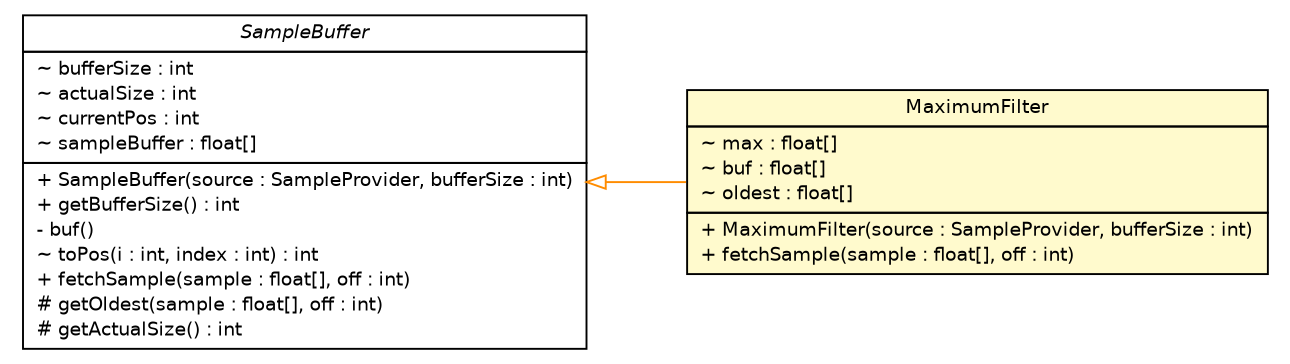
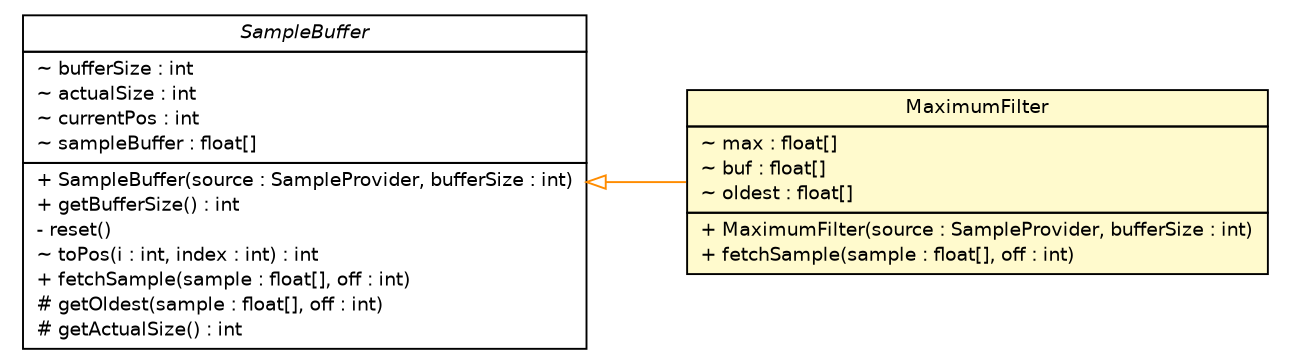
node "SampleBuffer": text "- buf()" -> "- reset()"
